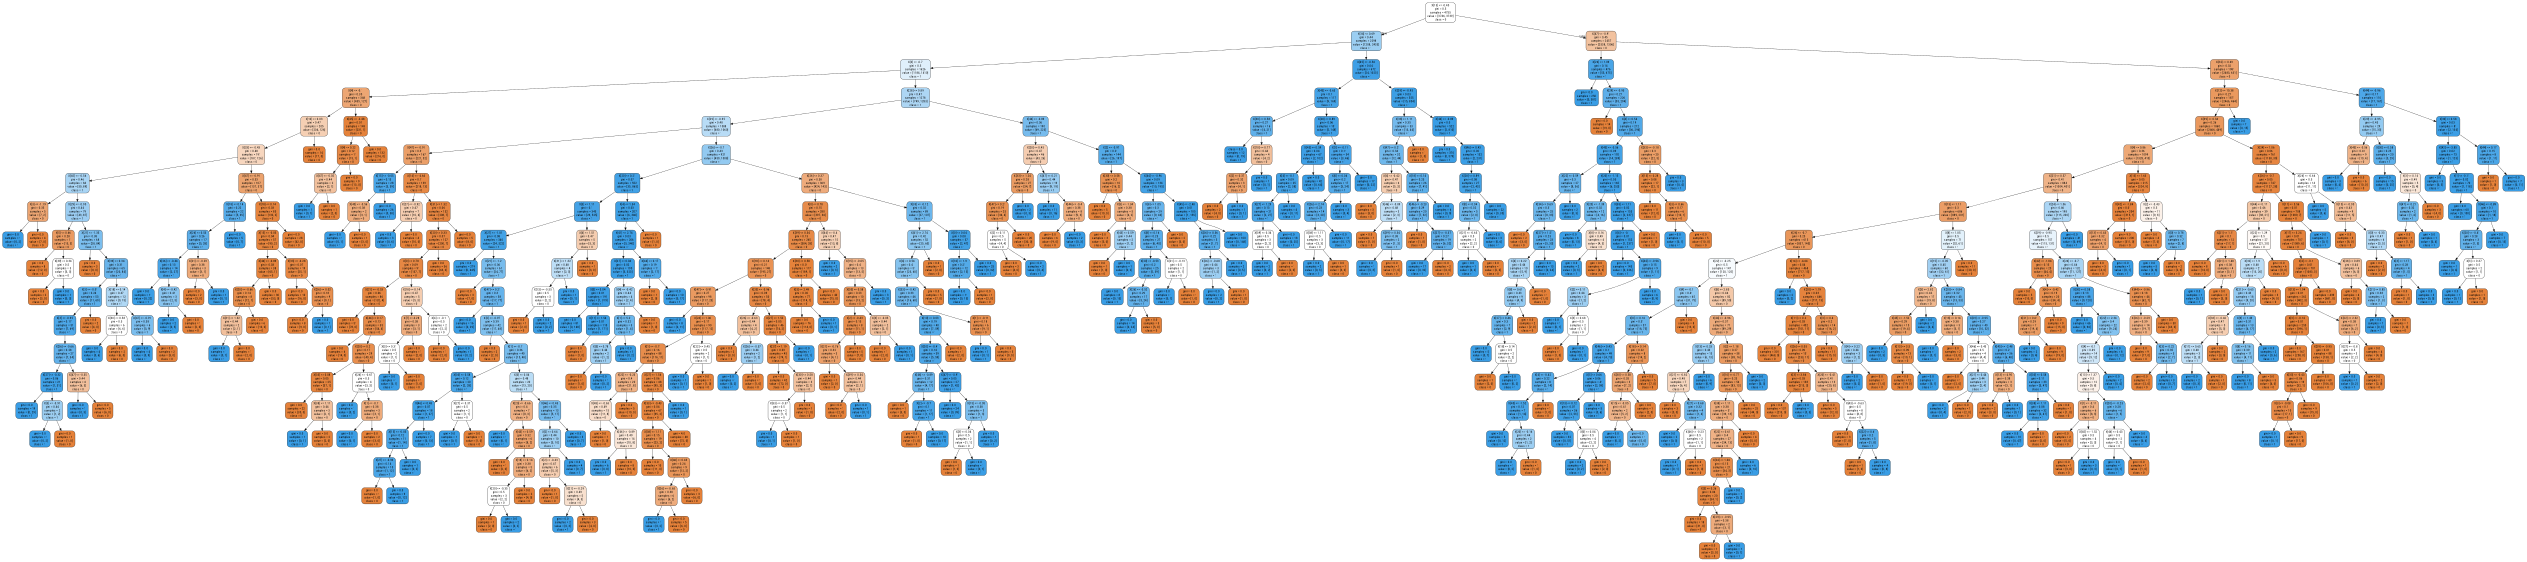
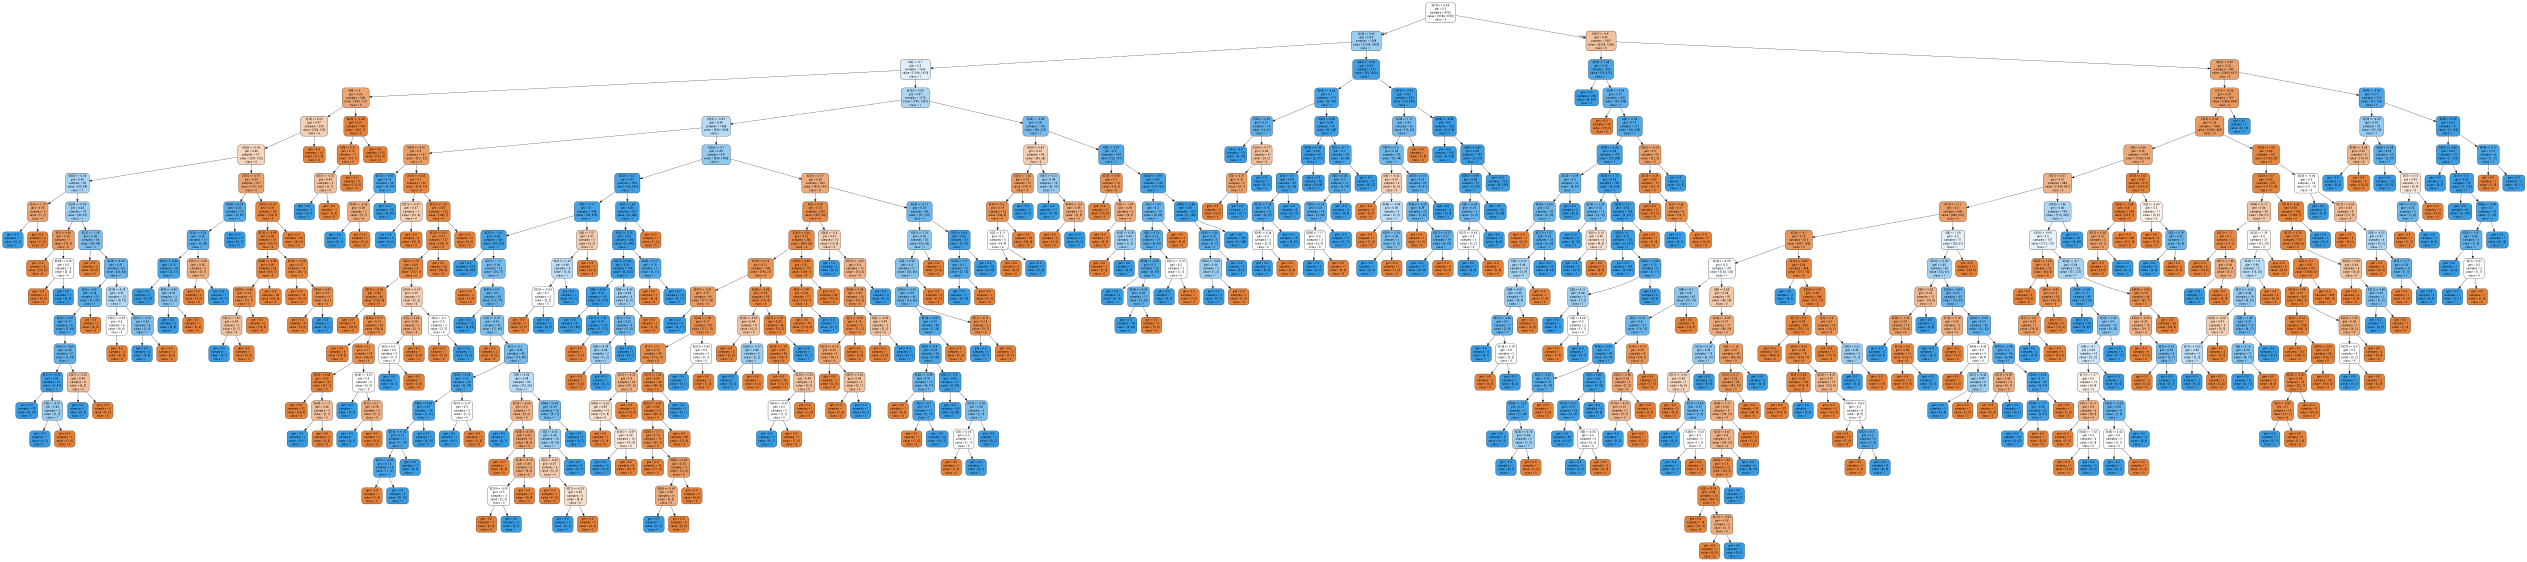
node "gini = 0.0 samples = 42 value = [0, 64] class = 1": label "gini = 0.0 samples = 42 value = [0, 64] class = 1" -> "class = 0.0 samples = 42 value = [0, 64] class = 1"
node "gini = 0.0 samples = 125 value = [0, 188] class = 1": added
node "gini = 0.0 samples = 4 value = [0, 6] class = 1": removed
node "gini = 0.0 samples = 42 value = [72, 0] class = 0": label "gini = 0.0 samples = 42 value = [72, 0] class = 0" -> "gini = 0.0 samples = 42 value = [72, 0] samples = 0"
node "gini = 0.0 samples = 1 value = [5, 0] class = 0": fillcolor #69b5eb -> #e58139
